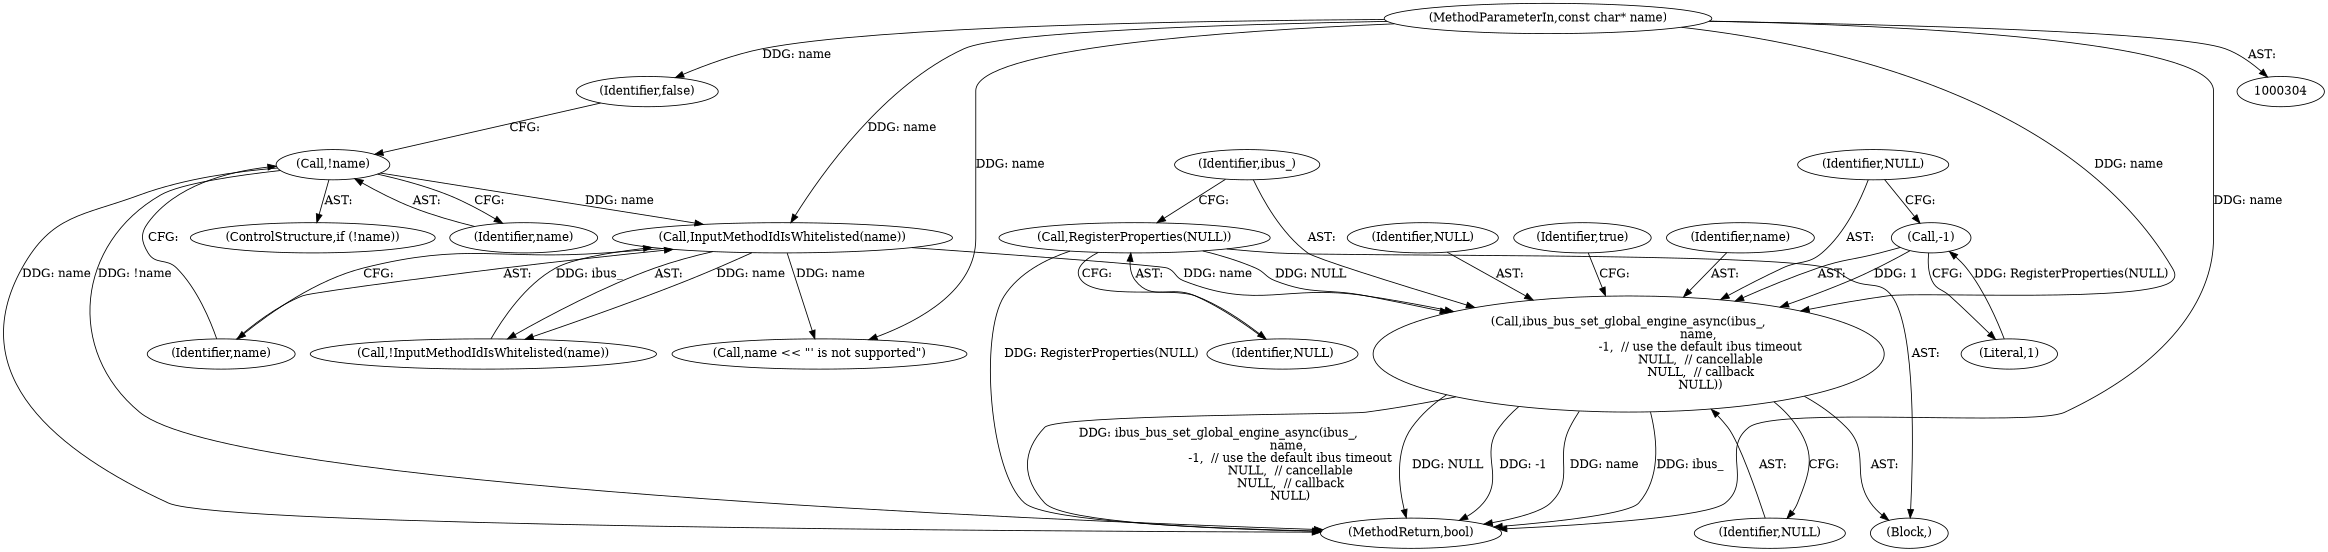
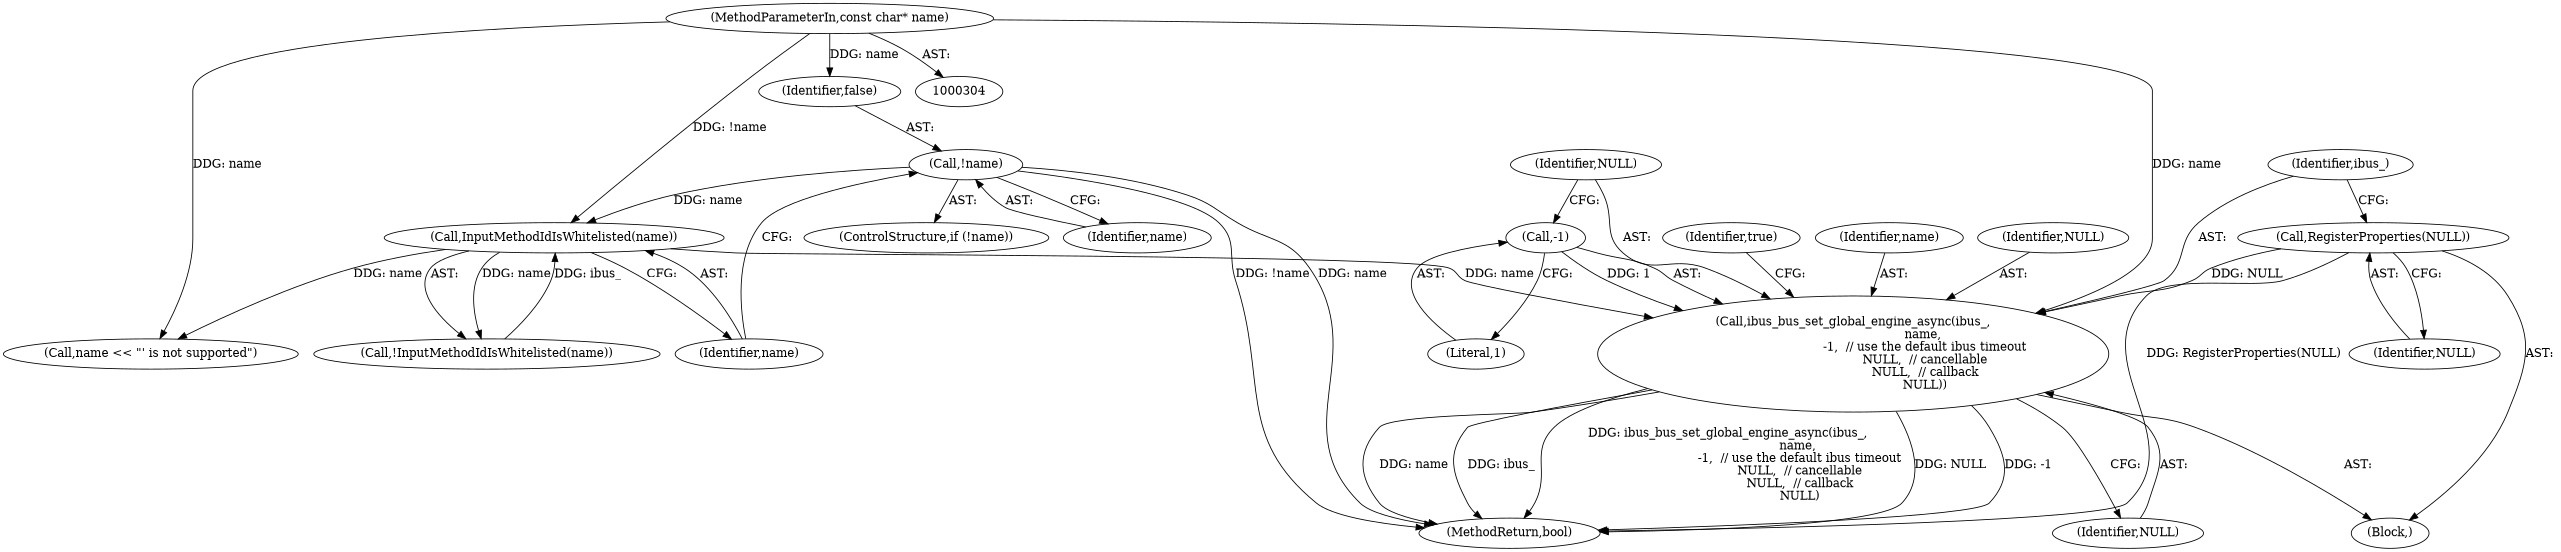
edge "(Identifier,false)" -> "(Call,!name)": label "CFG: " -> "AST: "
edge "(MethodParameterIn,const char* name)" -> "(Call,InputMethodIdIsWhitelisted(name))": label "DDG: name" -> "DDG: !name"
edge "(Literal,1)" -> "(Call,-1)": label "DDG: RegisterProperties(NULL)" -> "AST: "
edge "(MethodParameterIn,const char* name)" -> "(MethodReturn,bool)": removed, label "DDG: name"
